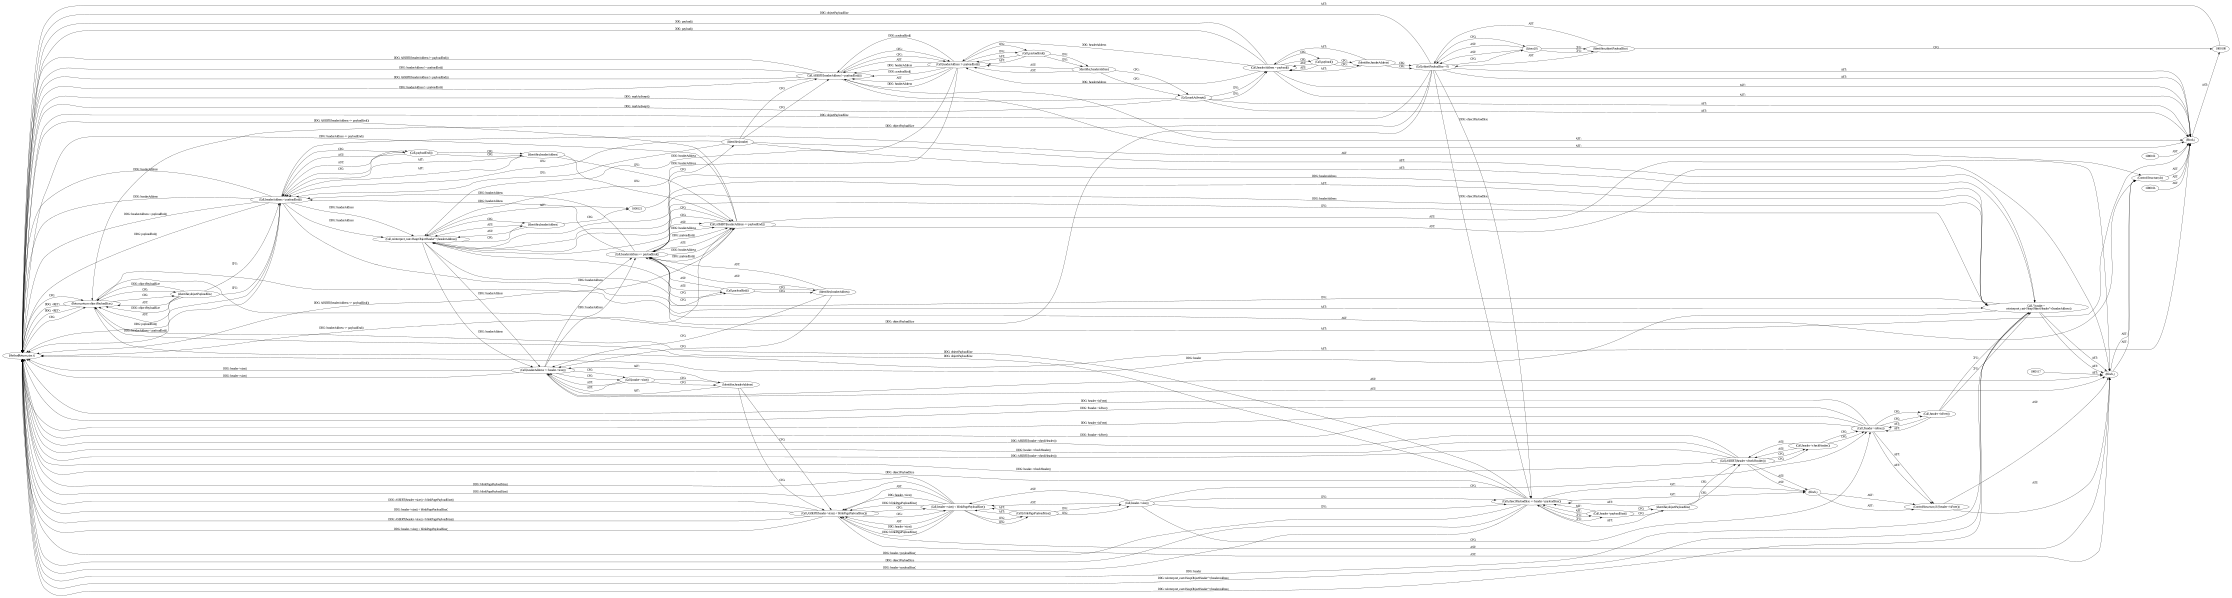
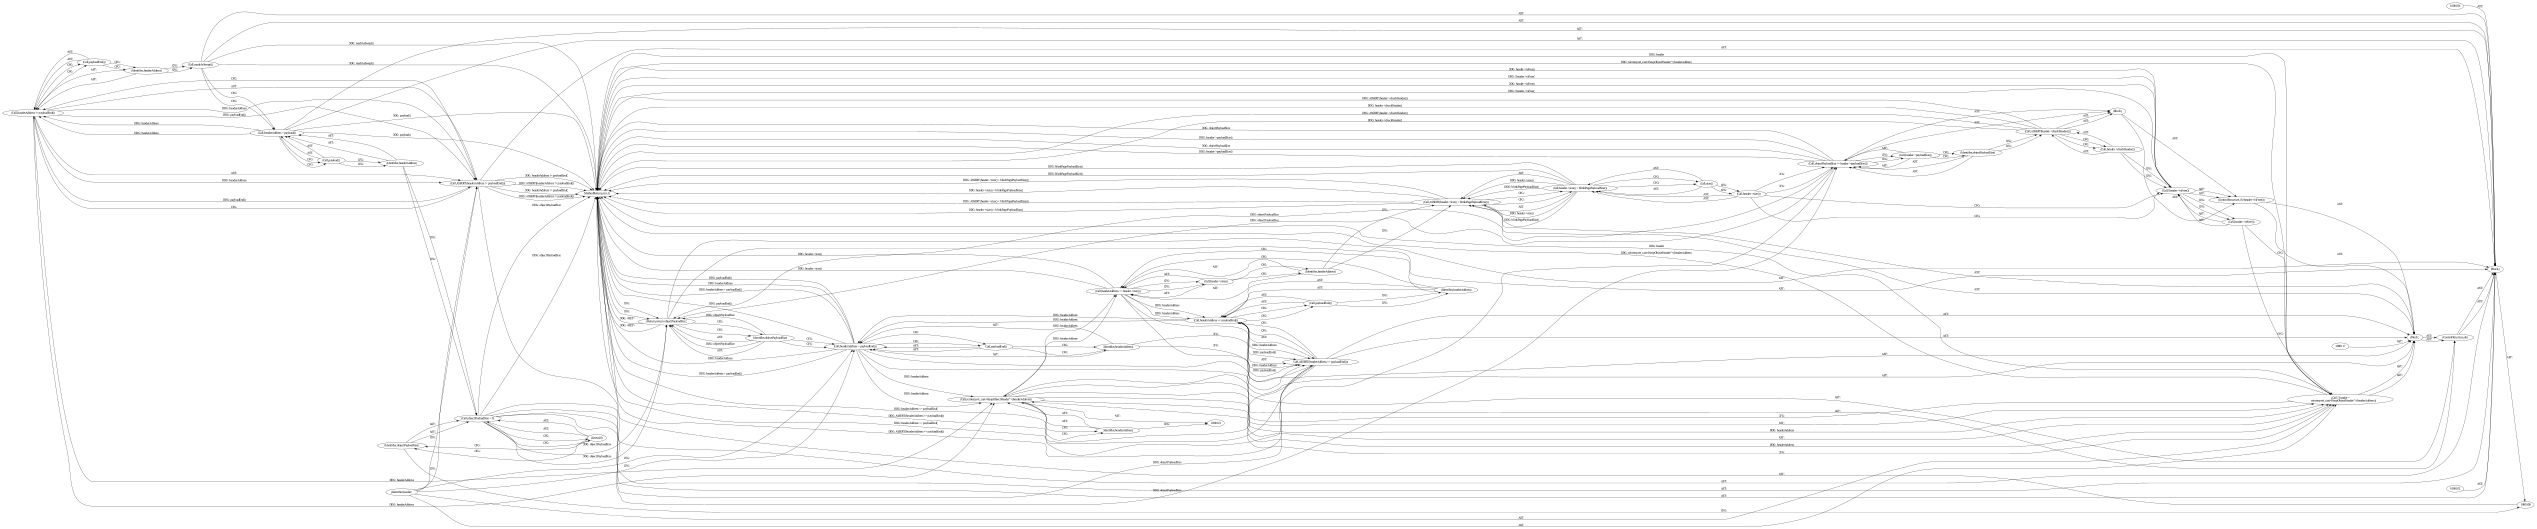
edge "1000121" -> "(Identifier,header)": removed, label "CFG:"
node "(Call,blinkPagePayloadSize())": label "(Call,blinkPagePayloadSize())" -> "(Call,size())"
